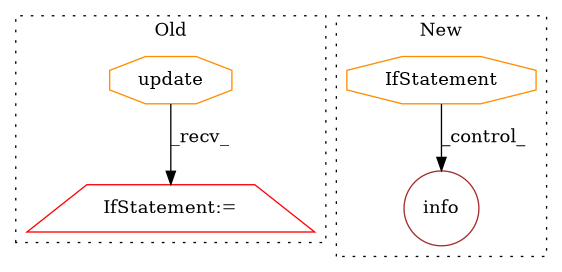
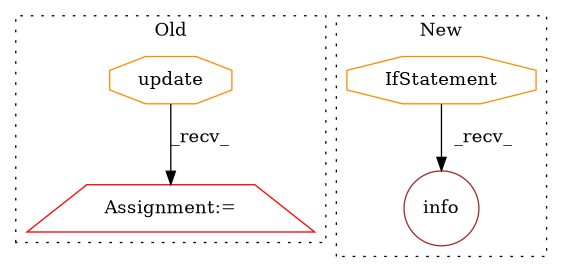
edge "IfStatement" -> "info": label "_control_" -> "_recv_"
node "IfStatement:=": label "IfStatement:=" -> "Assignment:="
